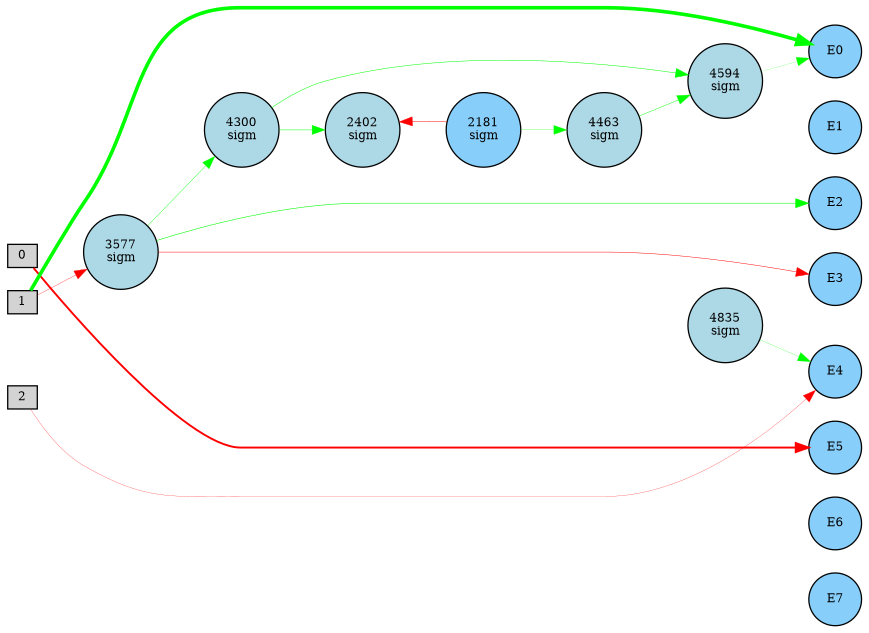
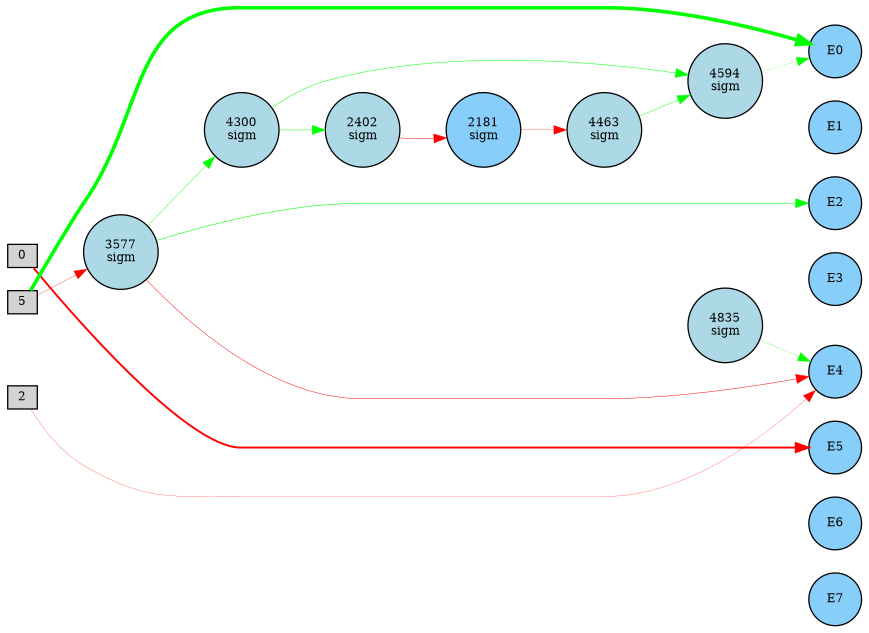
edge "2181 sigm" -> "2402 sigm": reversed
edge "2181 sigm" -> "4463 sigm": color green -> red
edge "3577 sigm" -> "E3": now "3577 sigm" -> "E4"
node "1": label "1" -> "5"
